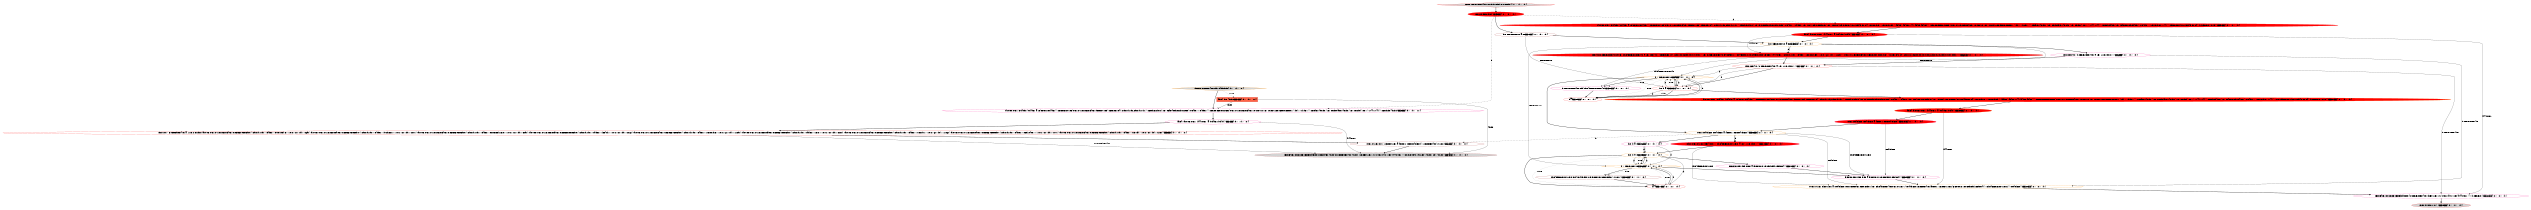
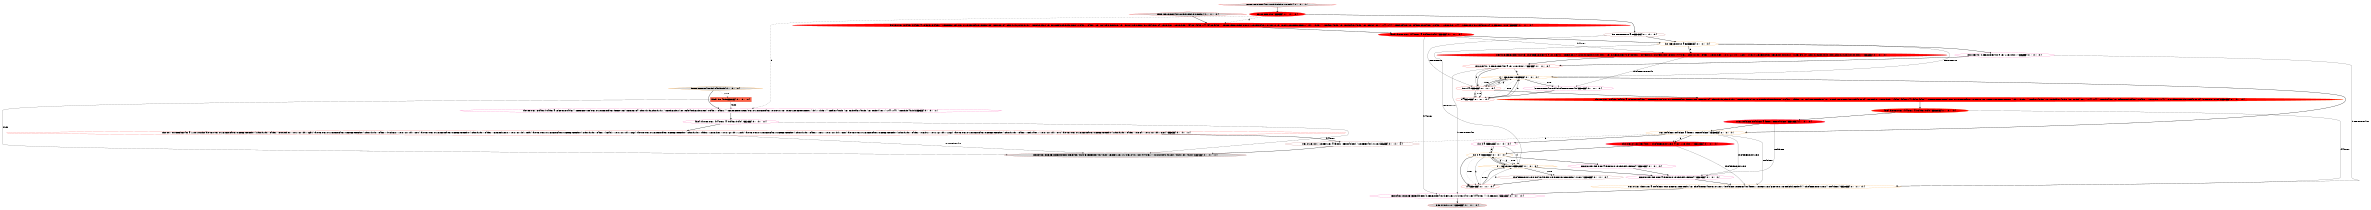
node "testBySegmentResultsUnOptimizedDimextraction['0', '1', '0']": added
